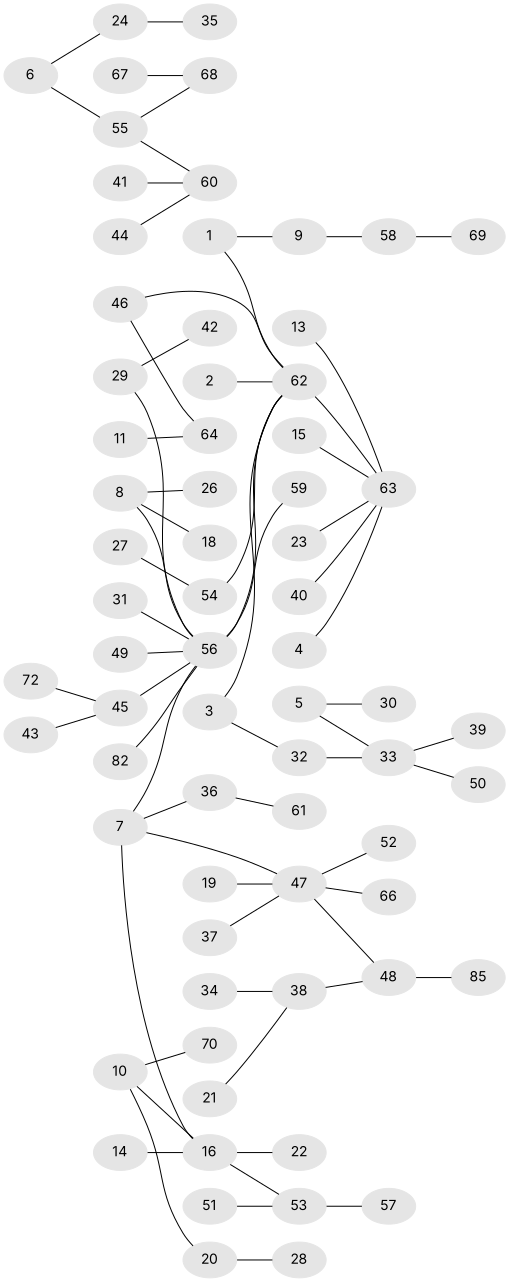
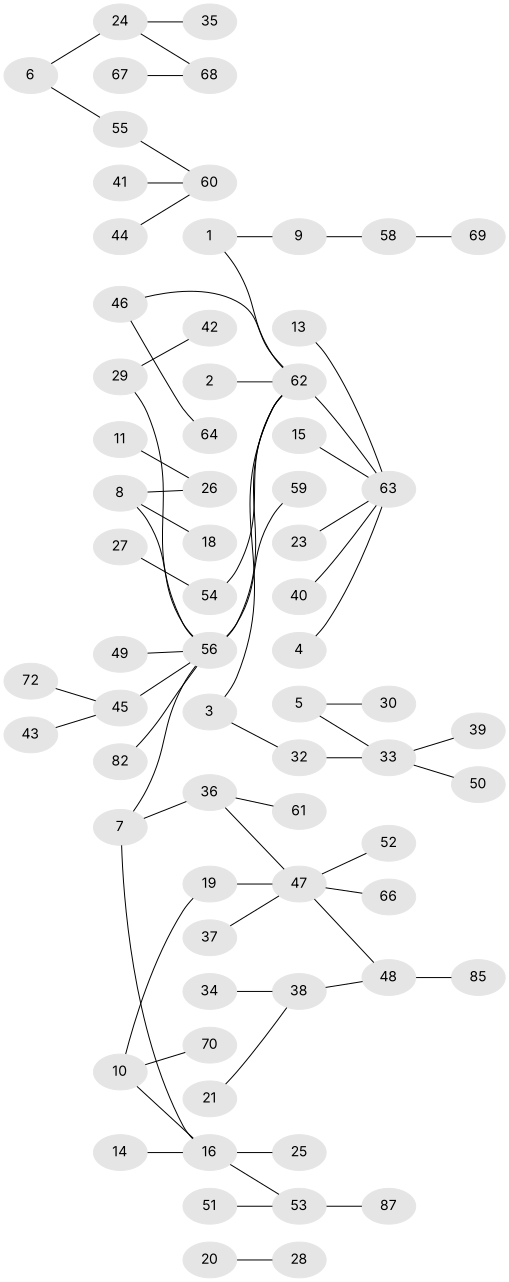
edge "68" -- "55": now "68" -- "24"
edge "64" -- "11": now "26" -- "11"
node "31": removed
edge "7" -- "47": now "36" -- "47"
node "22": label "22" -> "25"
edge "10" -- "20": now "10" -- "19"
node "57": label "57" -> "87"
